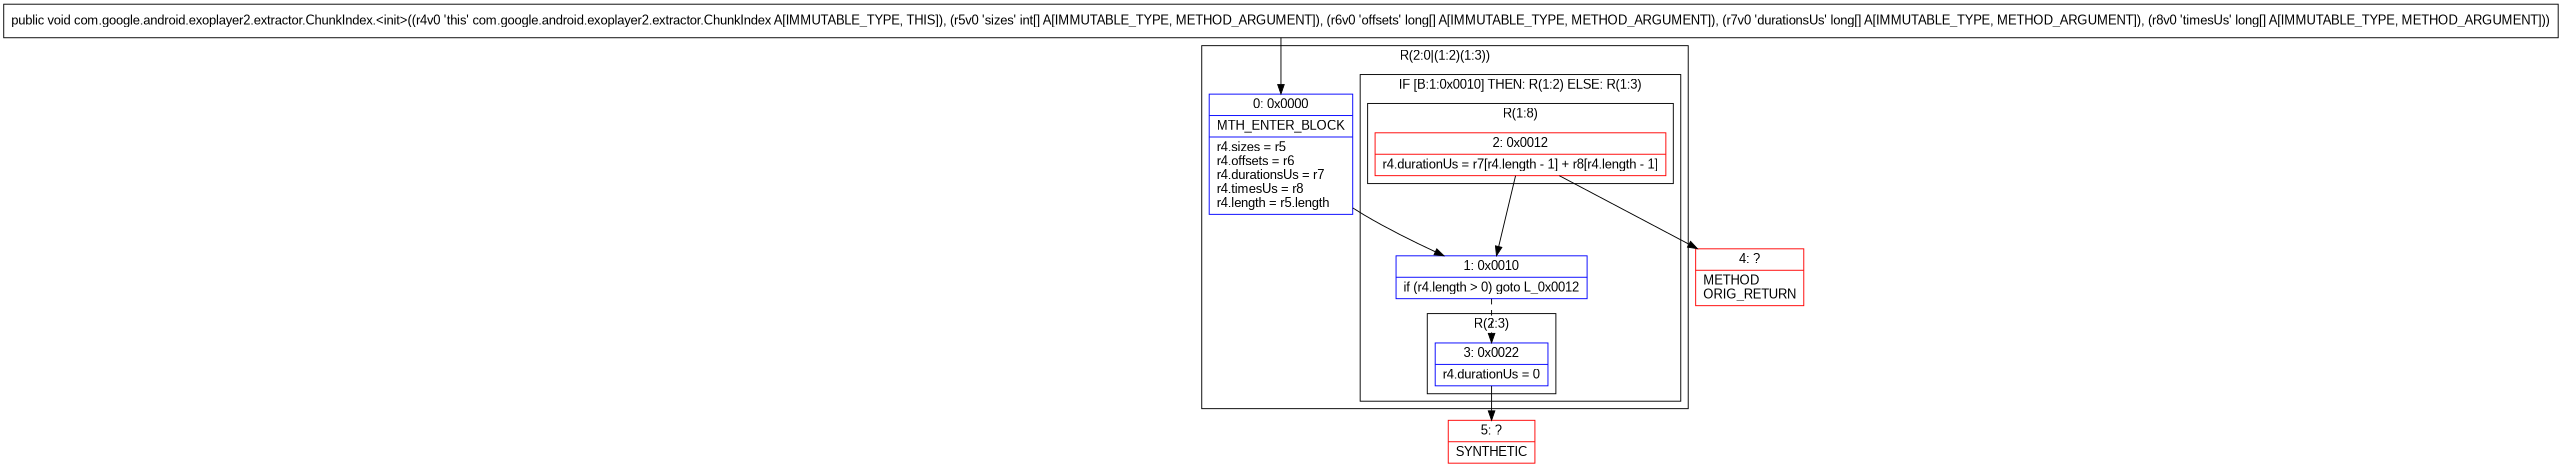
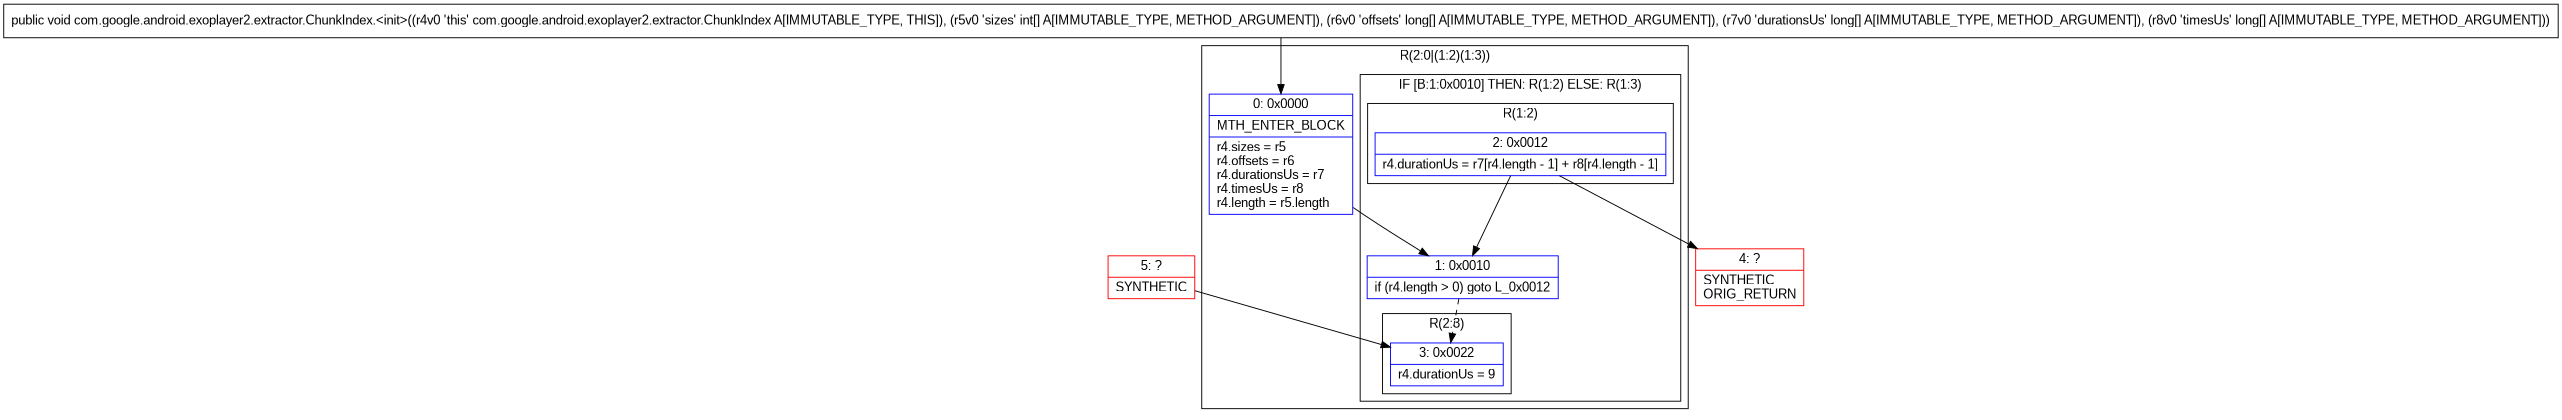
cluster "R(1:8)": label "R(1:8)" -> "R(1:2)"
node "2: 0x0012": color red -> blue
node "4: ?": text "METHOD" -> "SYNTHETIC"
node "3: 0x0022": text "r4.durationUs = 0" -> "r4.durationUs = 9"
edge "3: 0x0022" -> "5: ?": reversed
